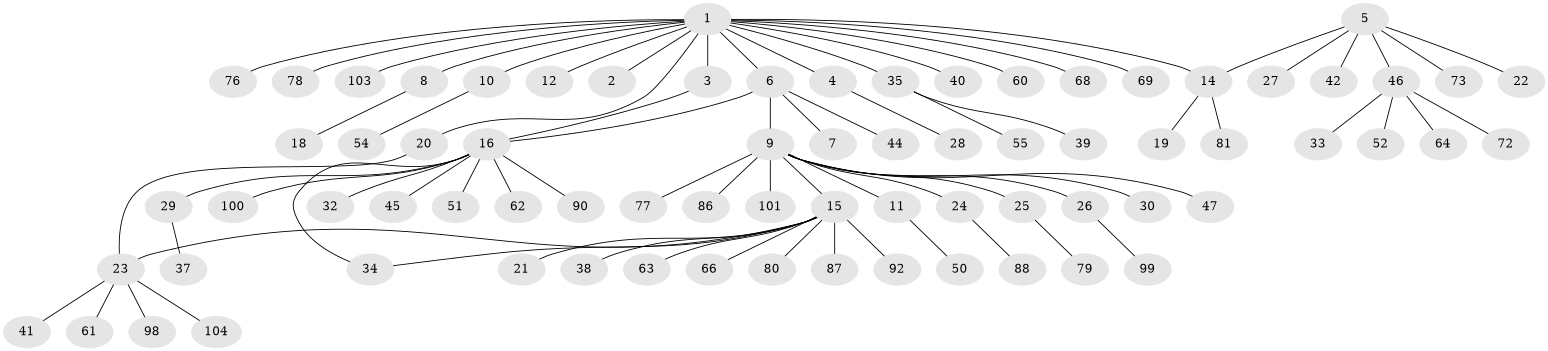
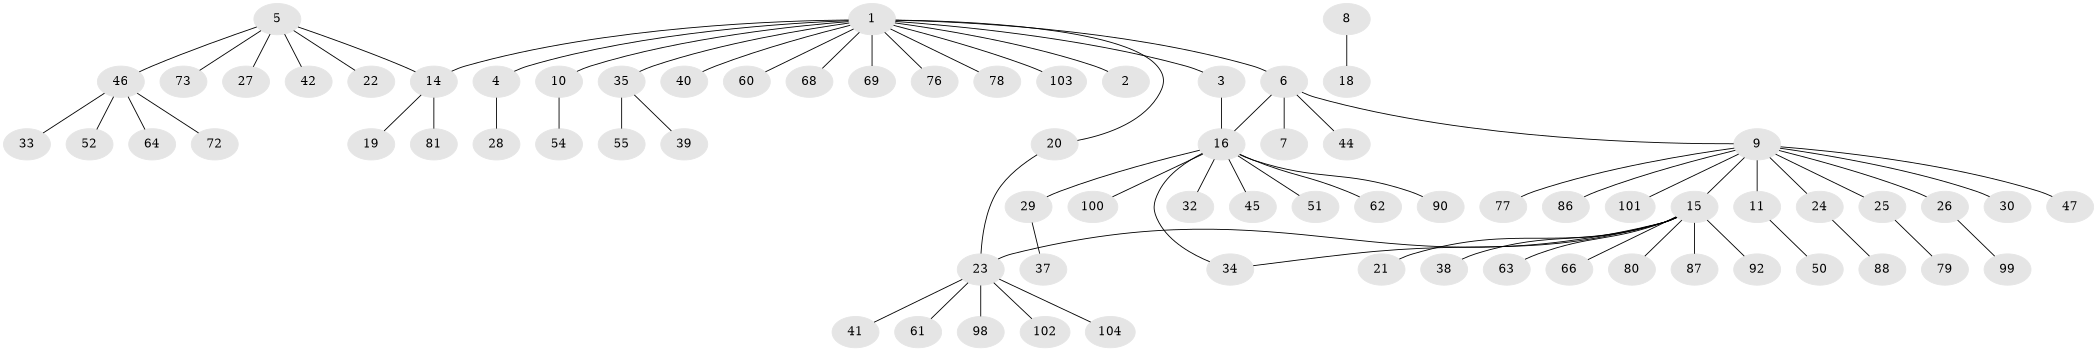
edge "1" -- "8": removed
node "12": removed
node "102": added
